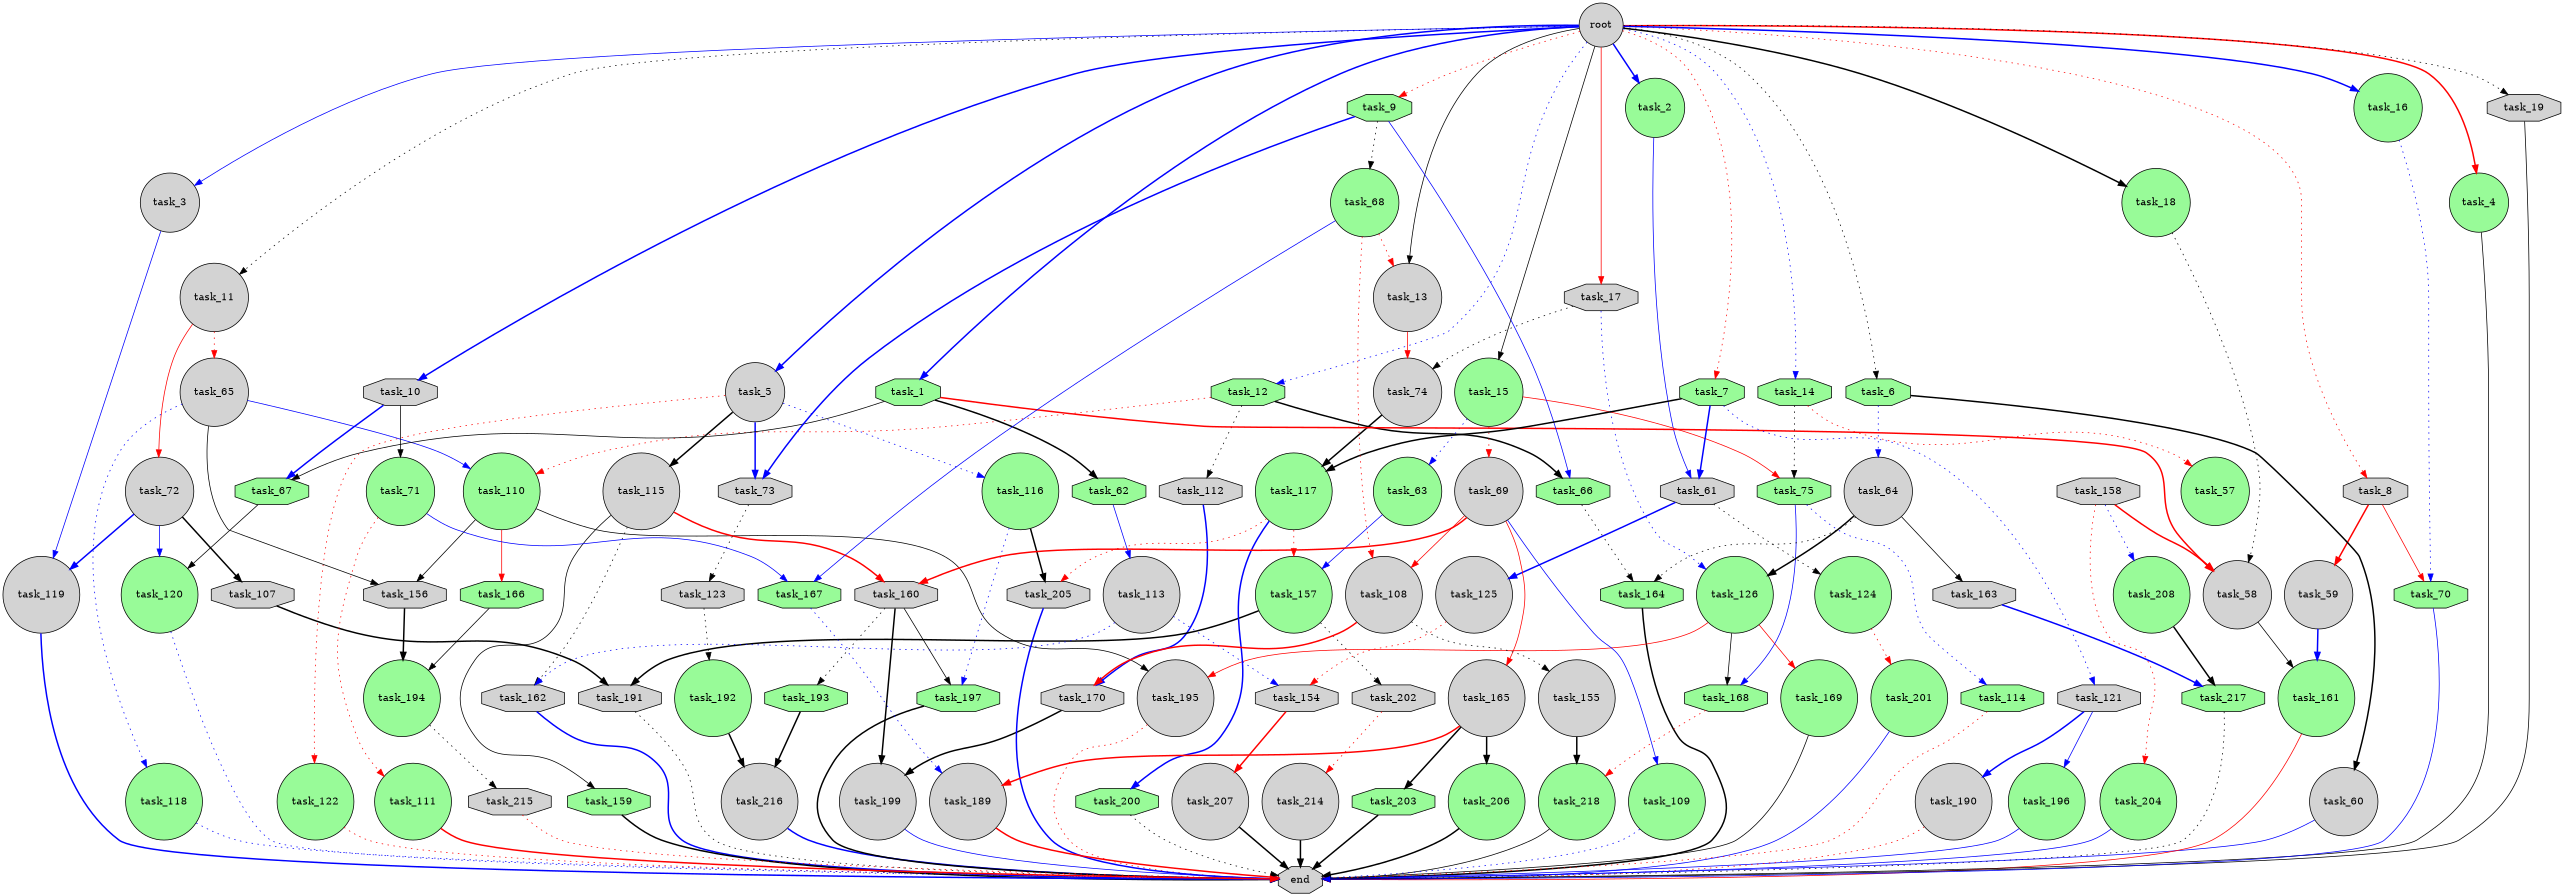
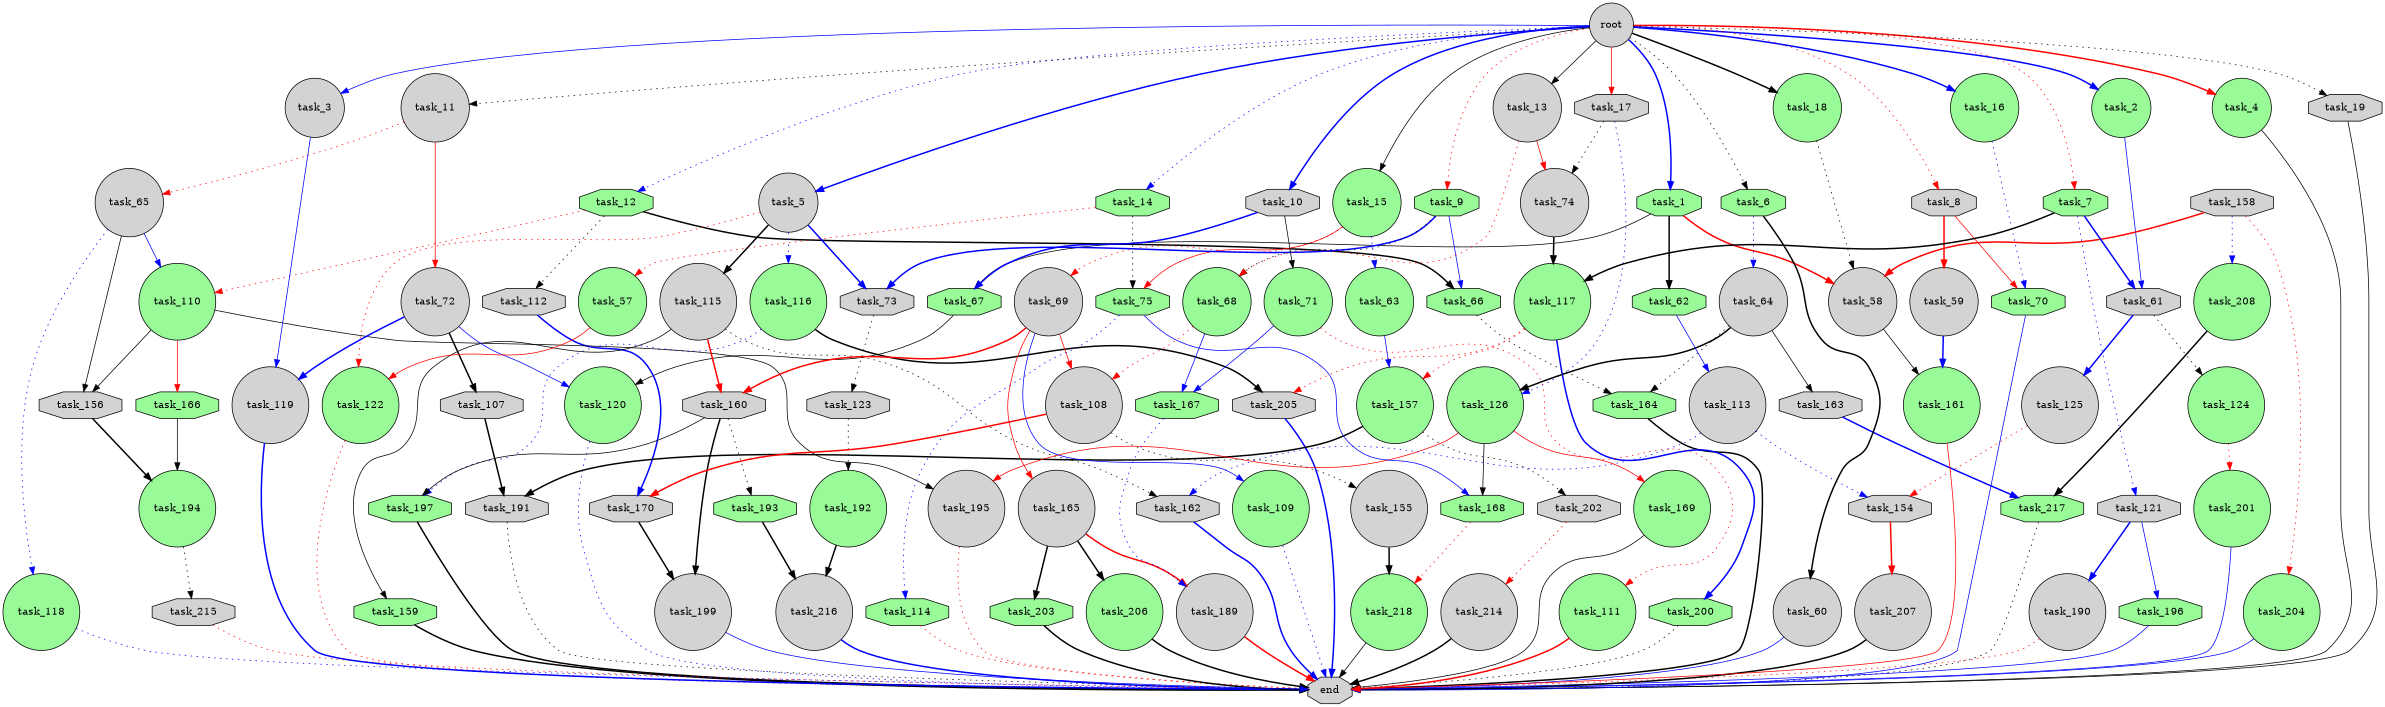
edge "task_68" -> "task_13": reversed
edge "task_57" -> "task_122": added
node "task_196": shape circle -> octagon
